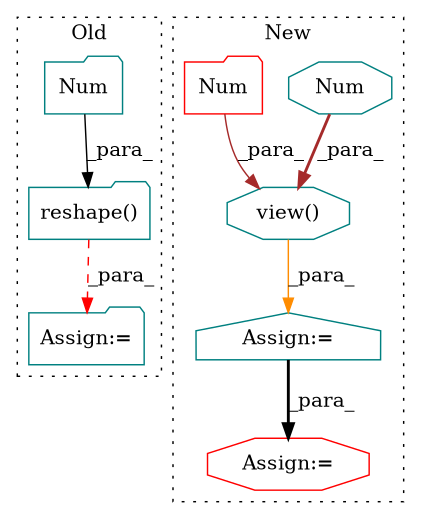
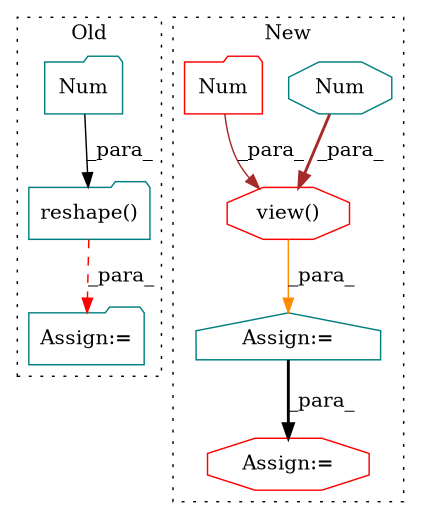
node "view()": color teal -> red
